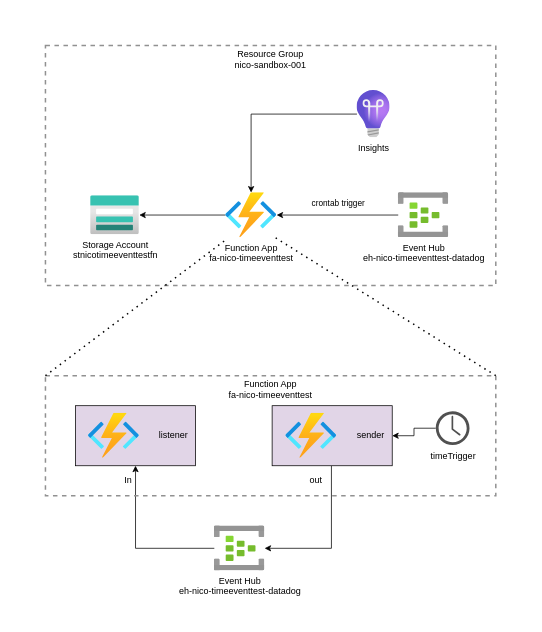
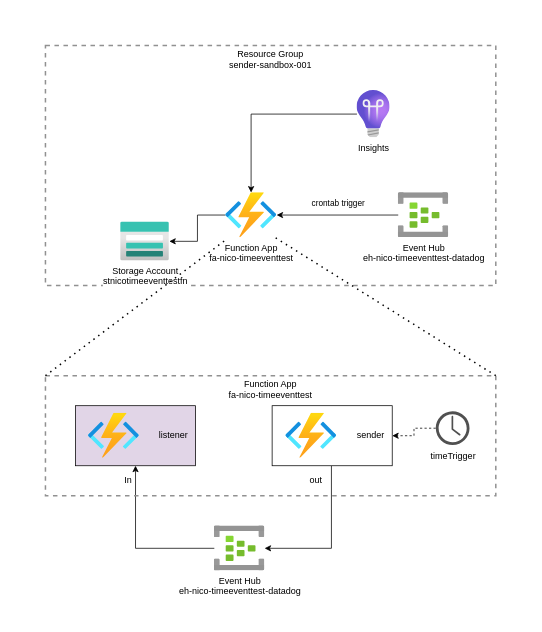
node "Resource Group nico-sandbox-001": label "Resource Group nico-sandbox-001" -> "Resource Group sender-sandbox-001"
node "Storage Account stnicotimeeventtestfn": moved (115, 215) -> (145, 241)
edge "timeTrigger" -> "sender": style solid -> dashed
node "sender": fillcolor #e1d5e7 -> #ffffff
